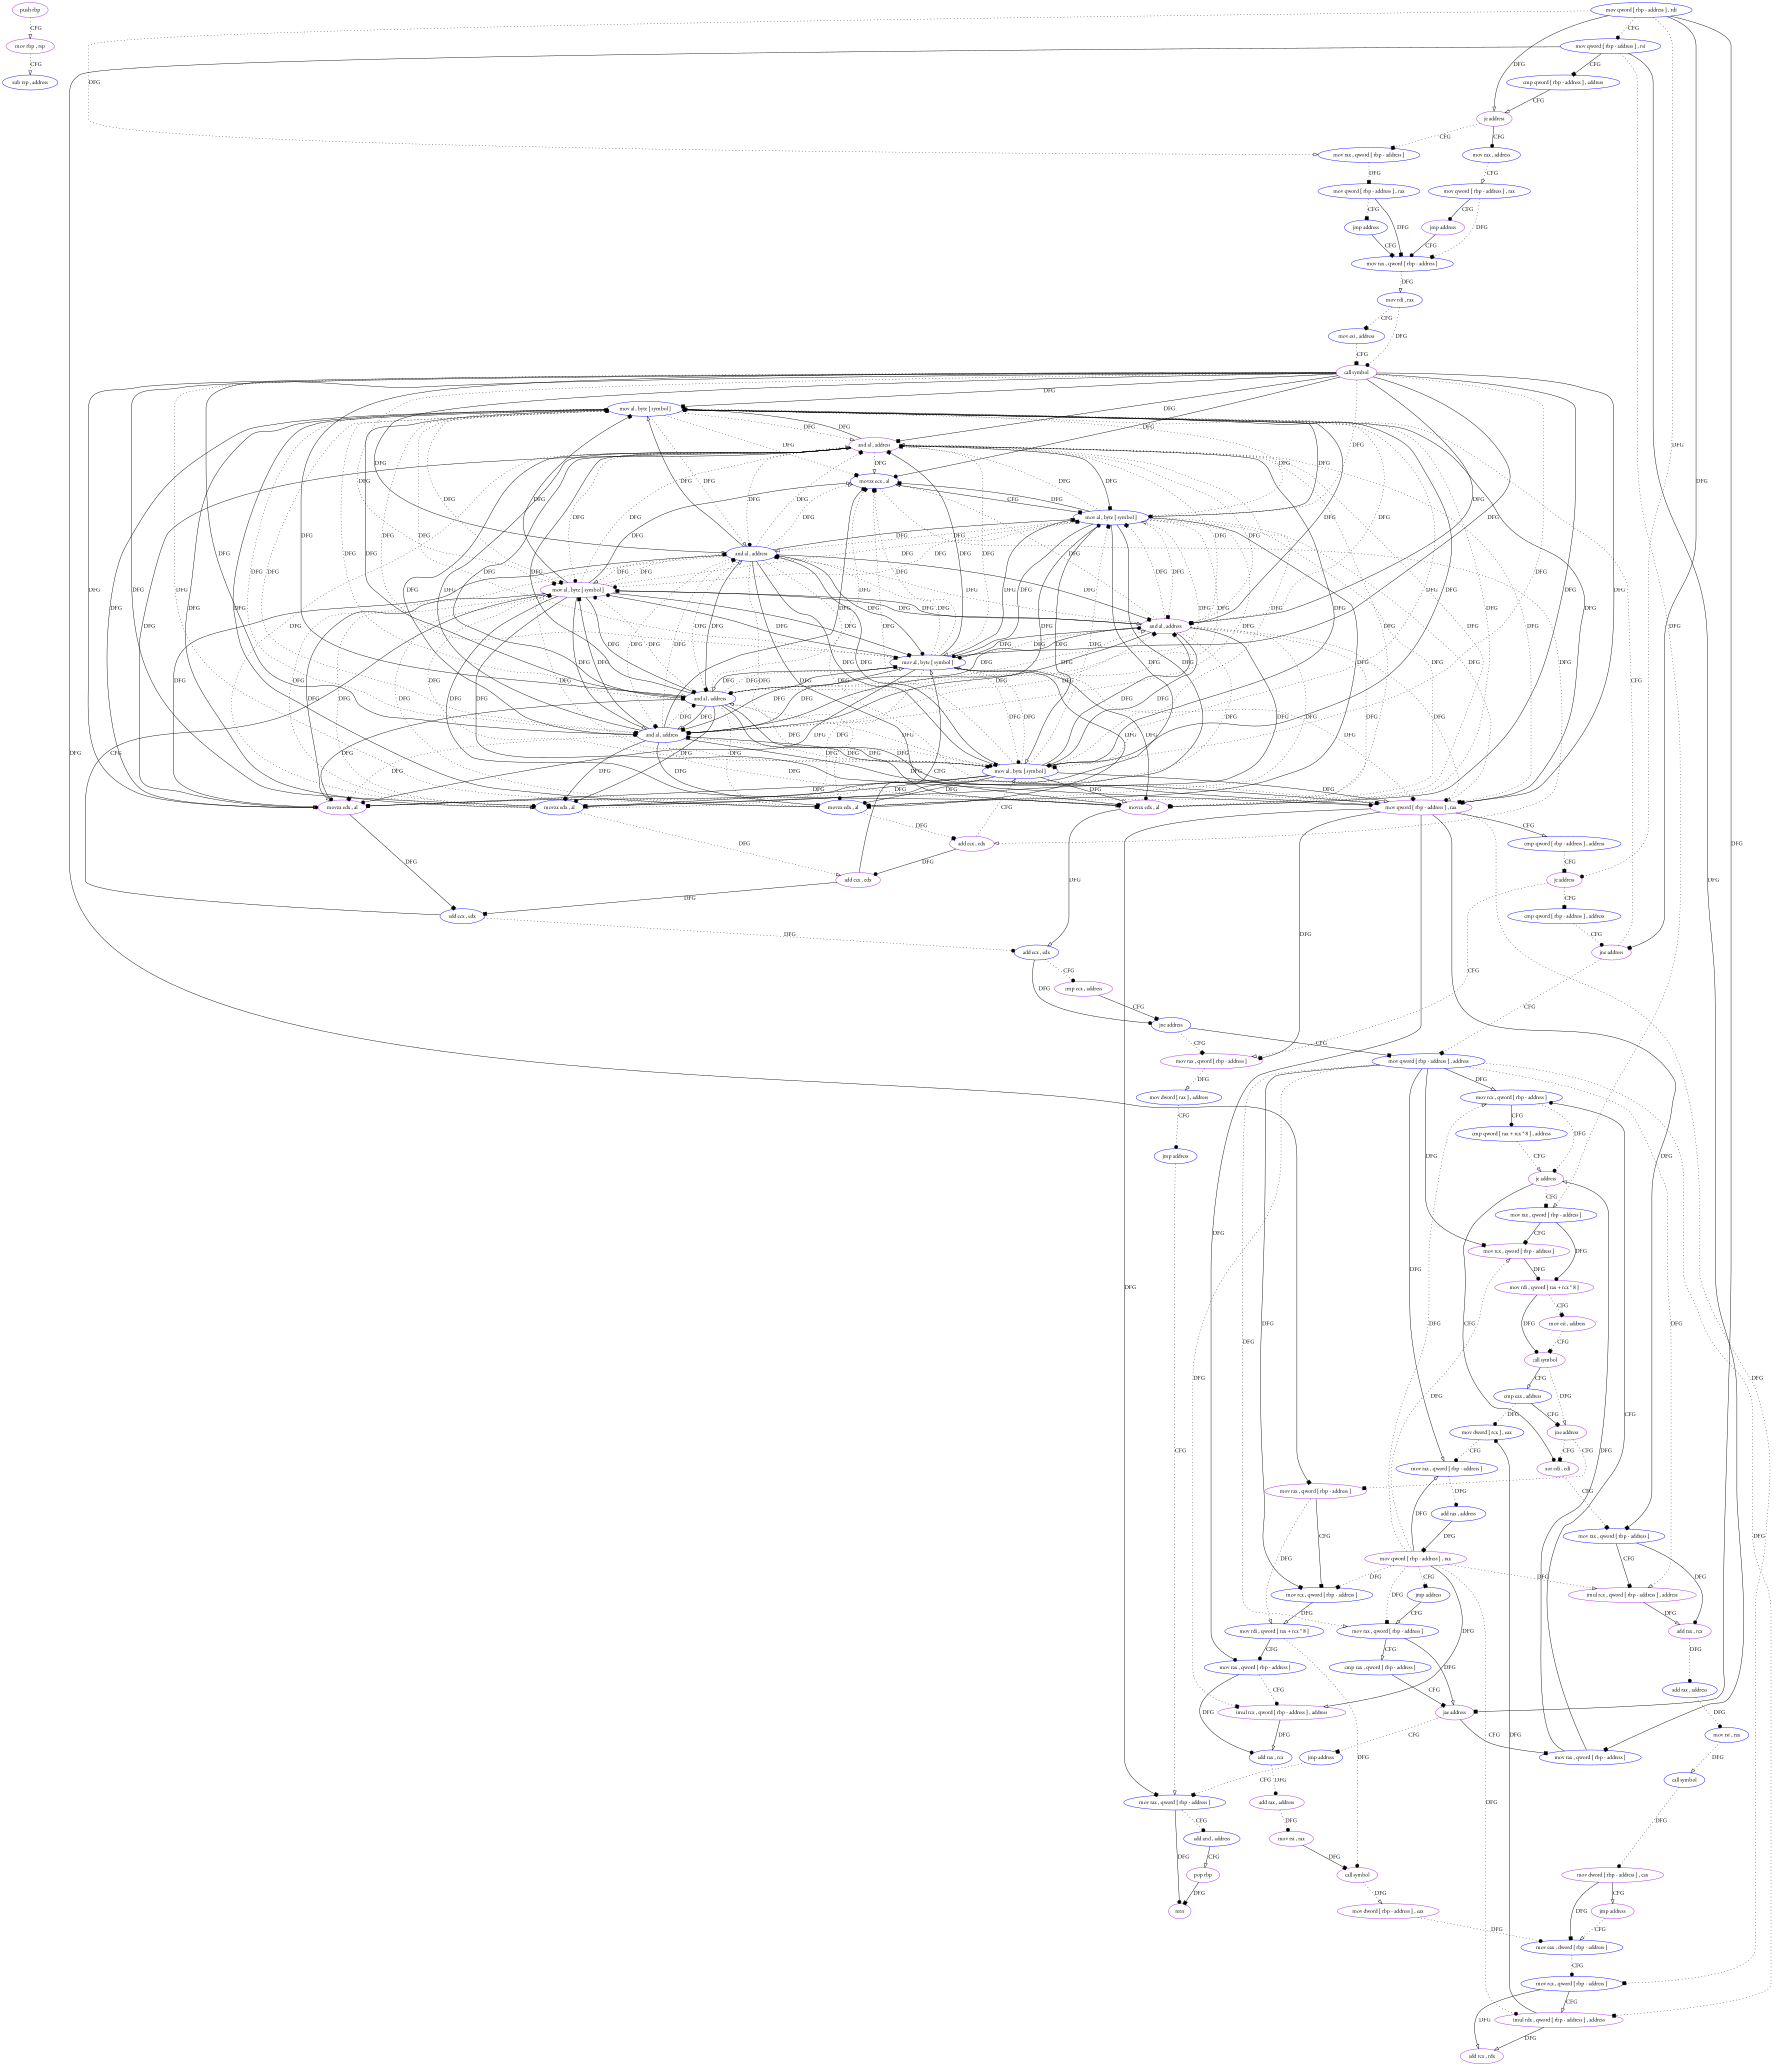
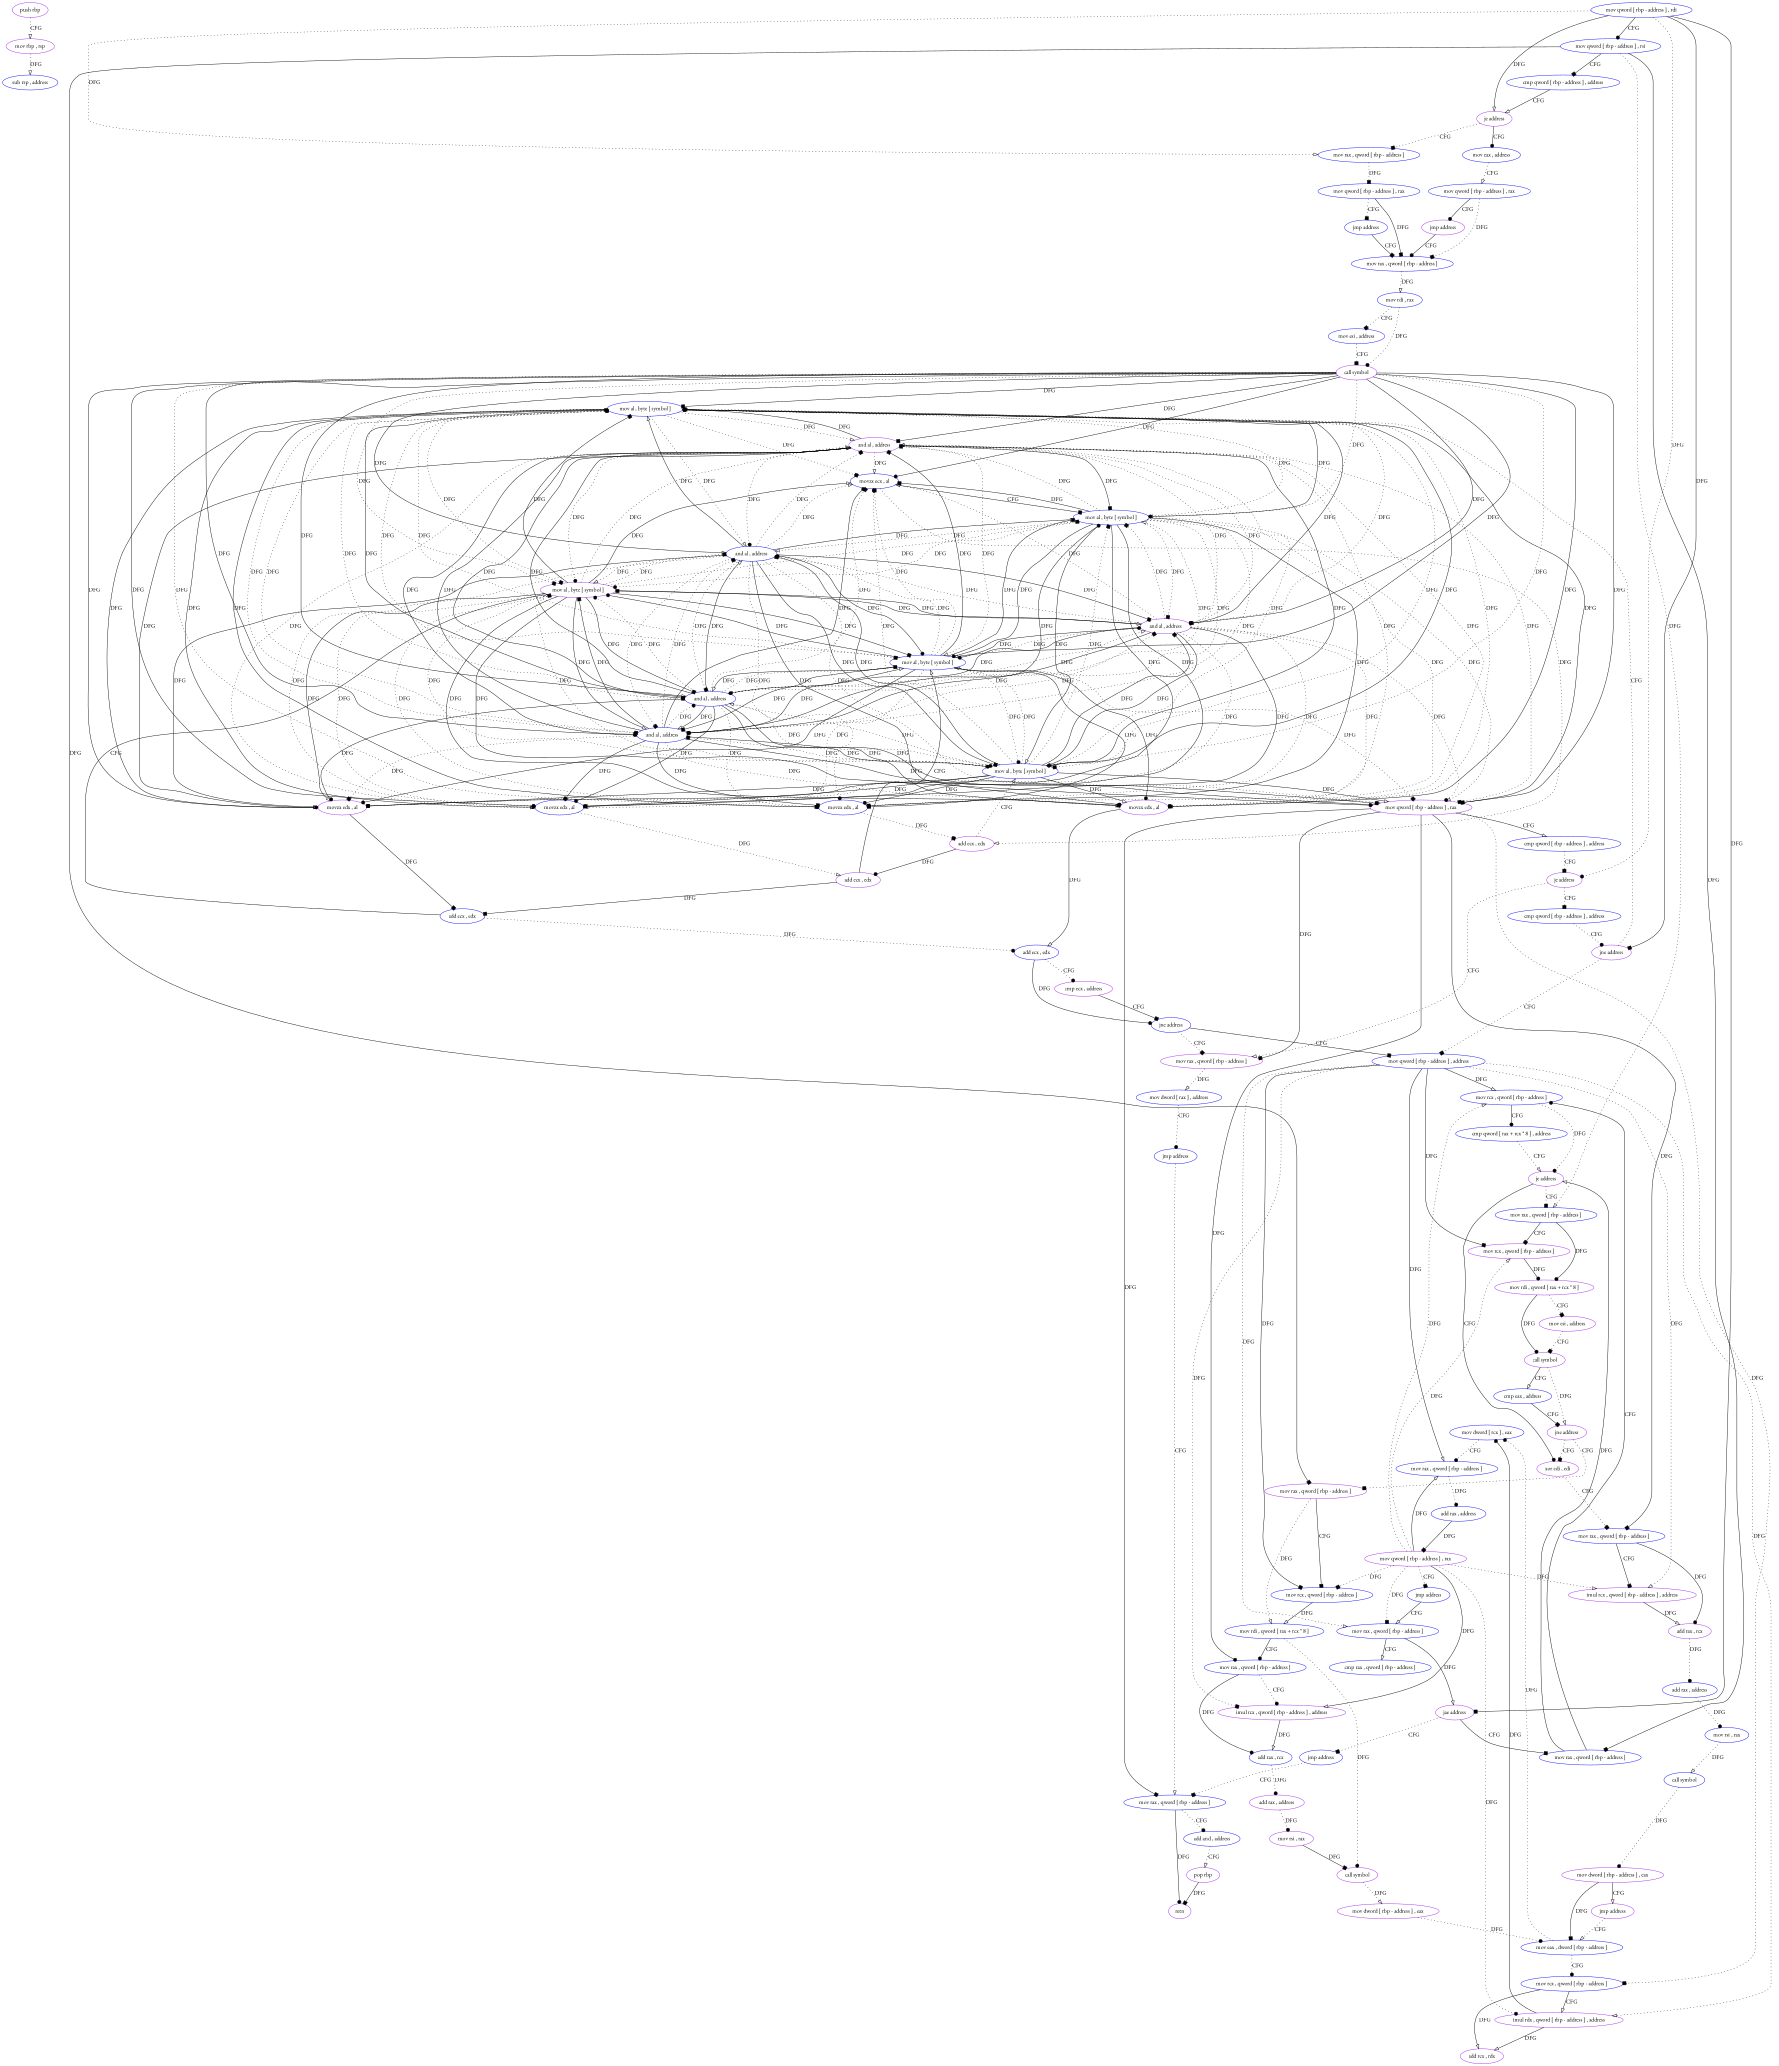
edge "mov qword [ rbp - address ] , rdi" -> "mov qword [ rbp - address ] , rsi": style dotted -> solid
edge "mov rbp , rsp" -> "sub rsp , address": label "CFG" -> "DFG"
edge "cmp eax , address" -> "mov dword [ rcx ] , eax": now "mov eax , dword [ rbp - address ]" -> "mov dword [ rcx ] , eax"
edge "mov qword [ rbp - address ] , address" -> "imul rdx , qword [ rbp - address ] , address": arrowhead box -> onormal
edge "cmp rax , qword [ rbp - address ]" -> "jae address": removed, label "CFG"
edge "add and , address" -> "pop rbp": style solid -> dotted
